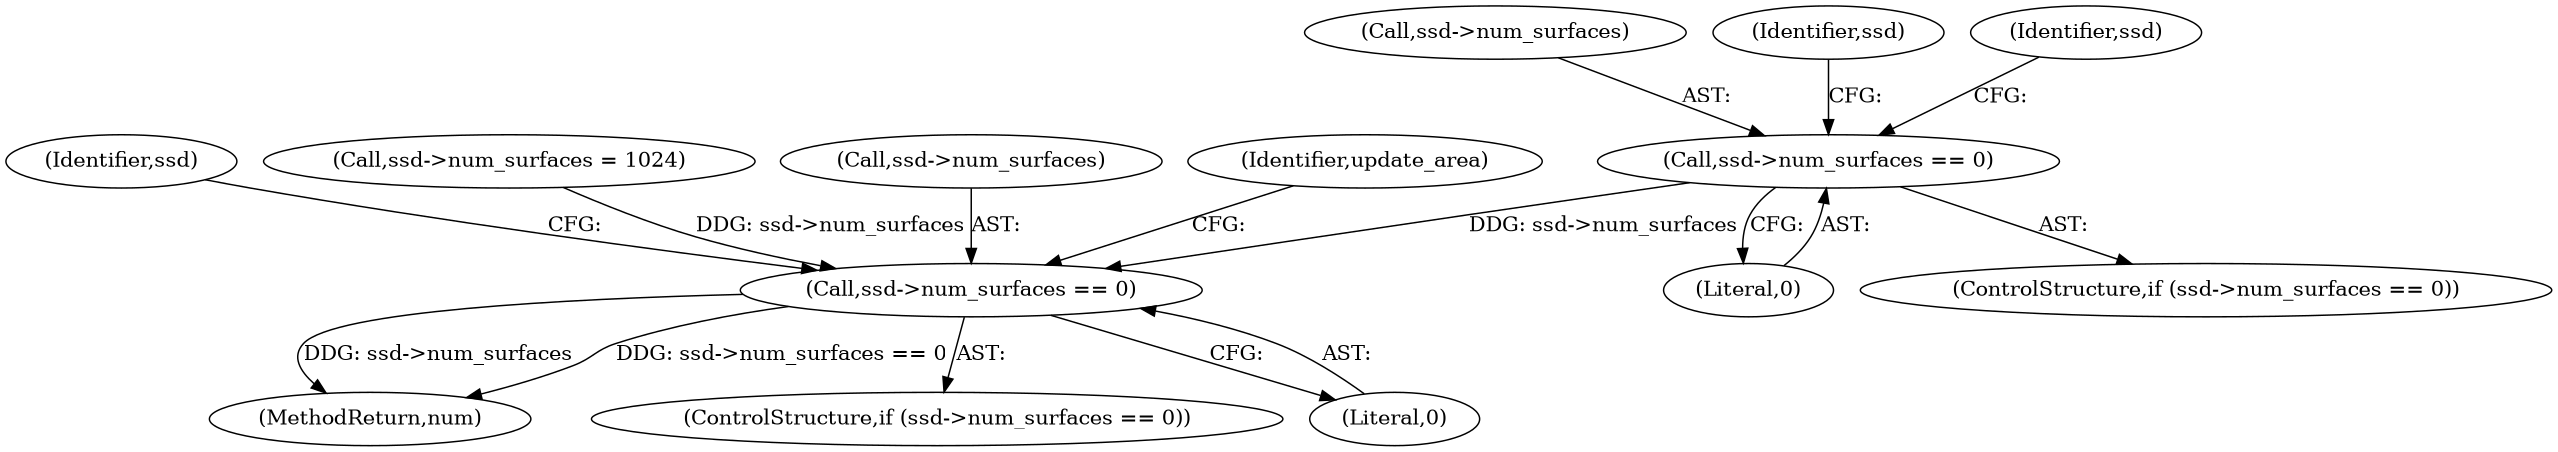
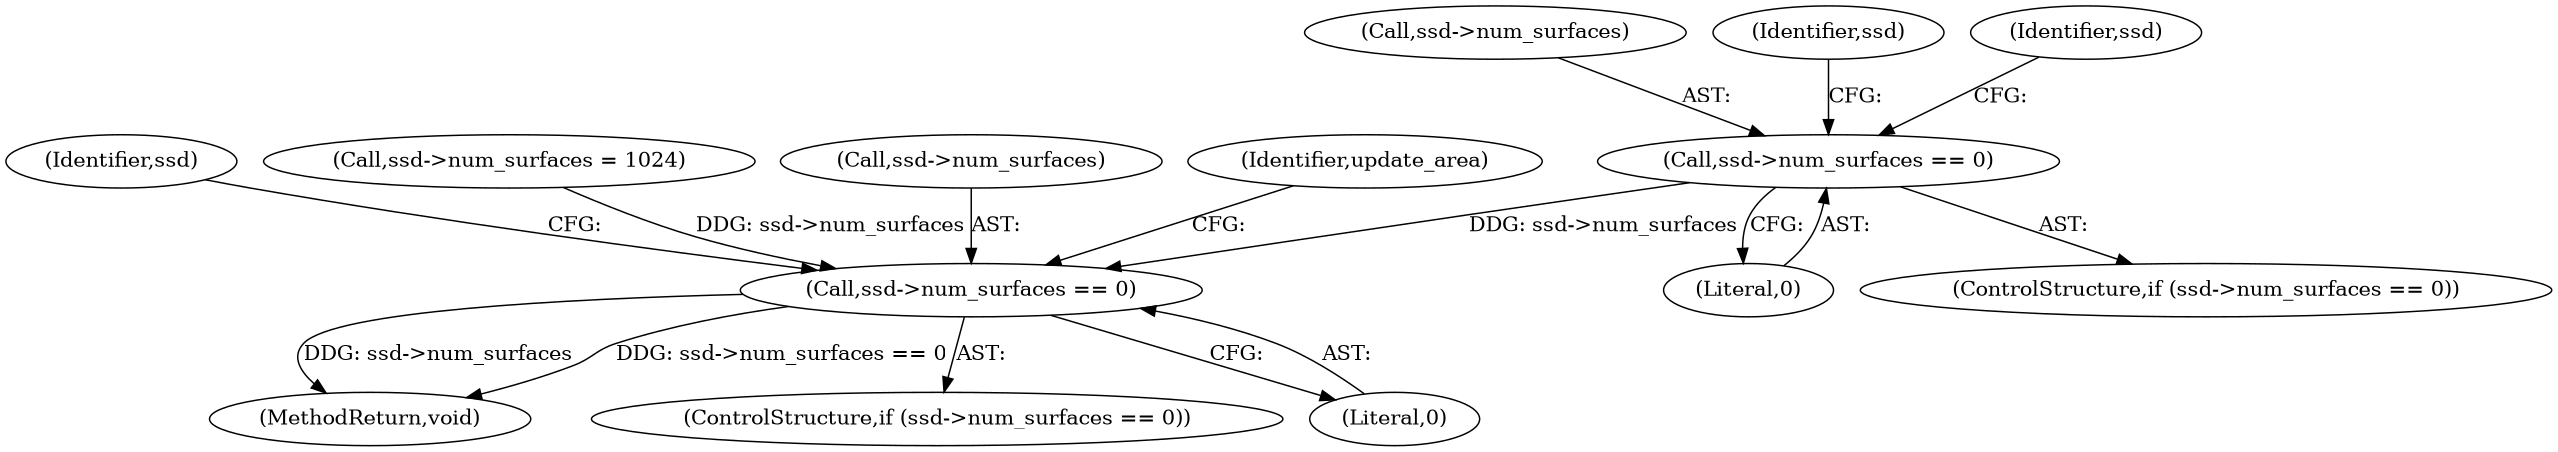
node "(MethodReturn,num)": label "(MethodReturn,num)" -> "(MethodReturn,void)"
